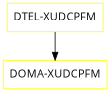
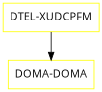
node "DOMA-XUDCPFM": label "DOMA-XUDCPFM" -> "DOMA-DOMA"
